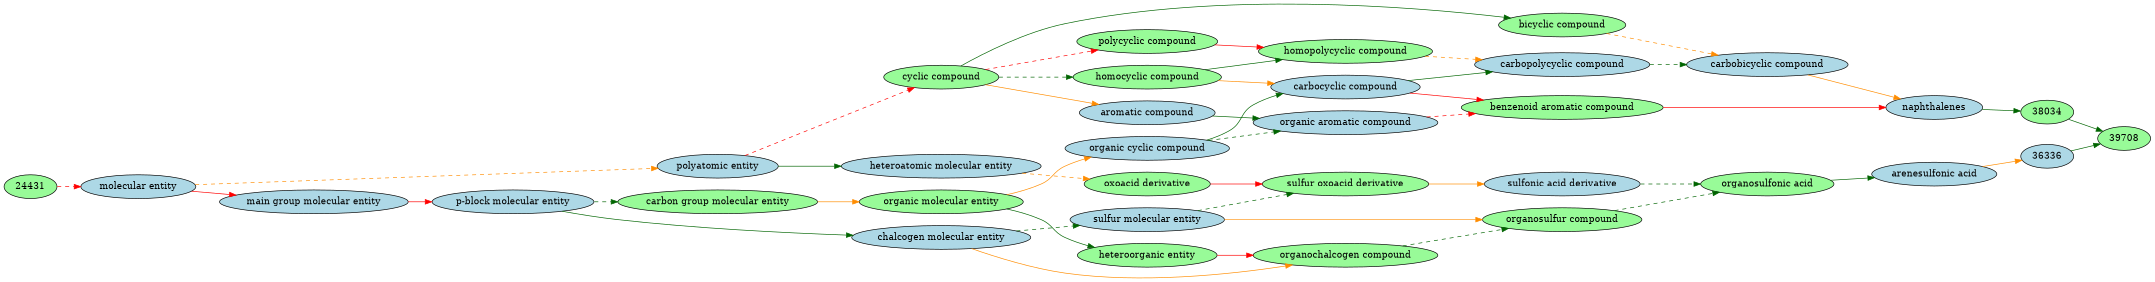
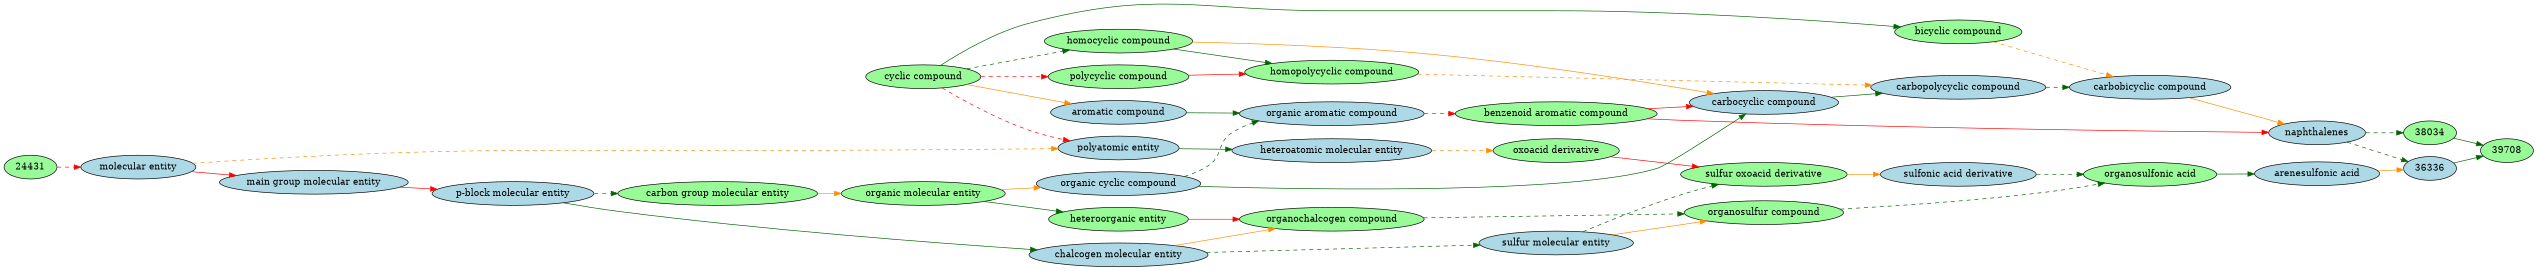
edge "carbocyclic compound" -> "benzenoid aromatic compound": reversed
edge "naphthalenes" -> "38034": style solid -> dashed
edge "polyatomic entity" -> "cyclic compound": reversed
edge "naphthalenes" -> "36336": added
